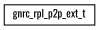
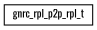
node "gnrc_rpl_p2p_ext_t": label "gnrc_rpl_p2p_ext_t" -> "gnrc_rpl_p2p_rpl_t"
